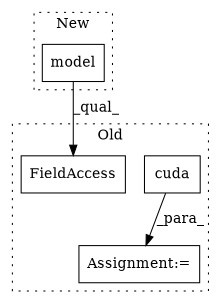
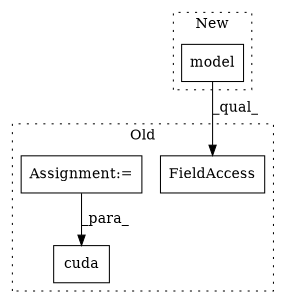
edge "cuda" -> "Assignment:=": reversed
